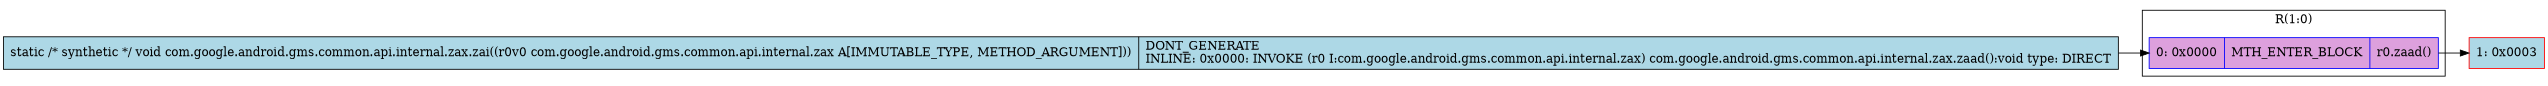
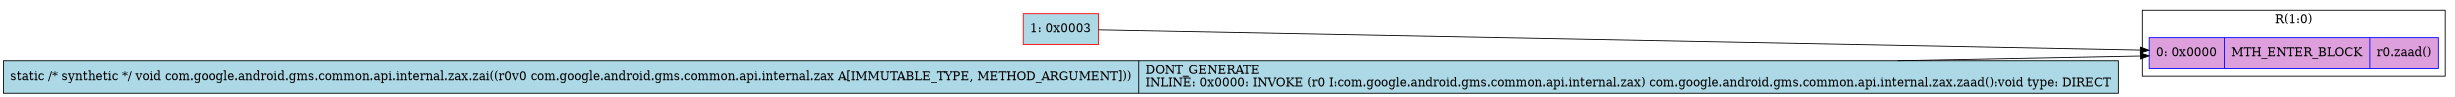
edge "0: 0x0000" -> "1: 0x0003": reversed
